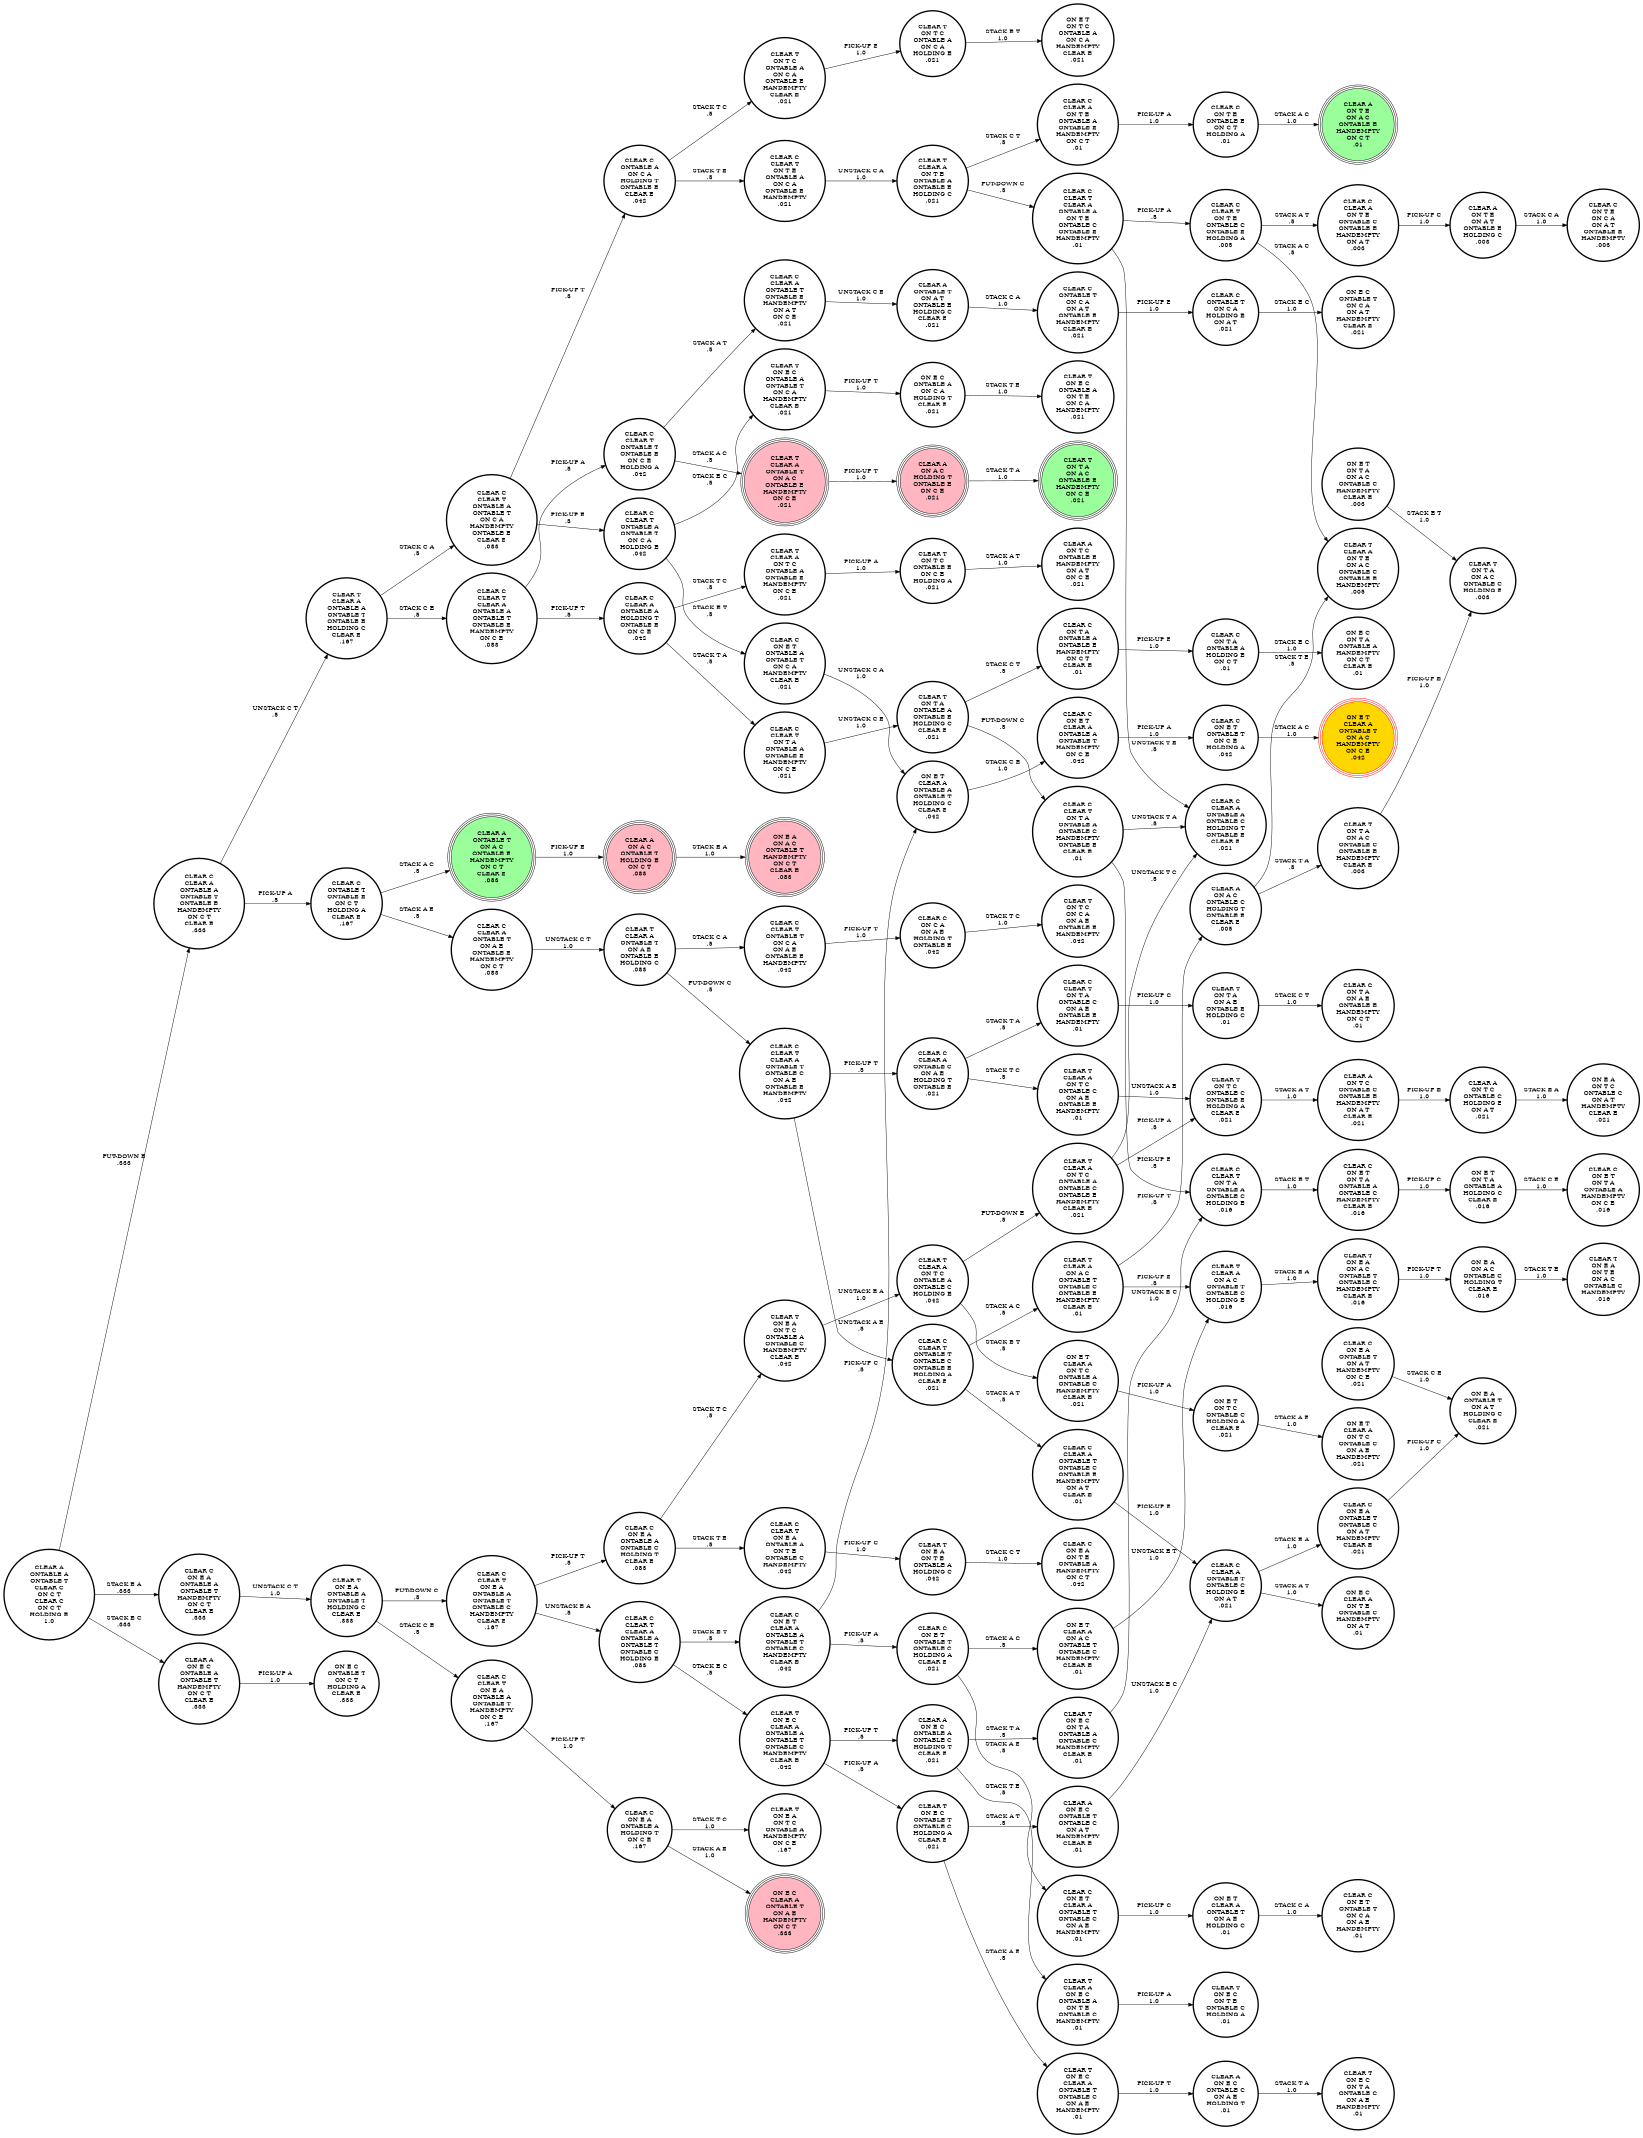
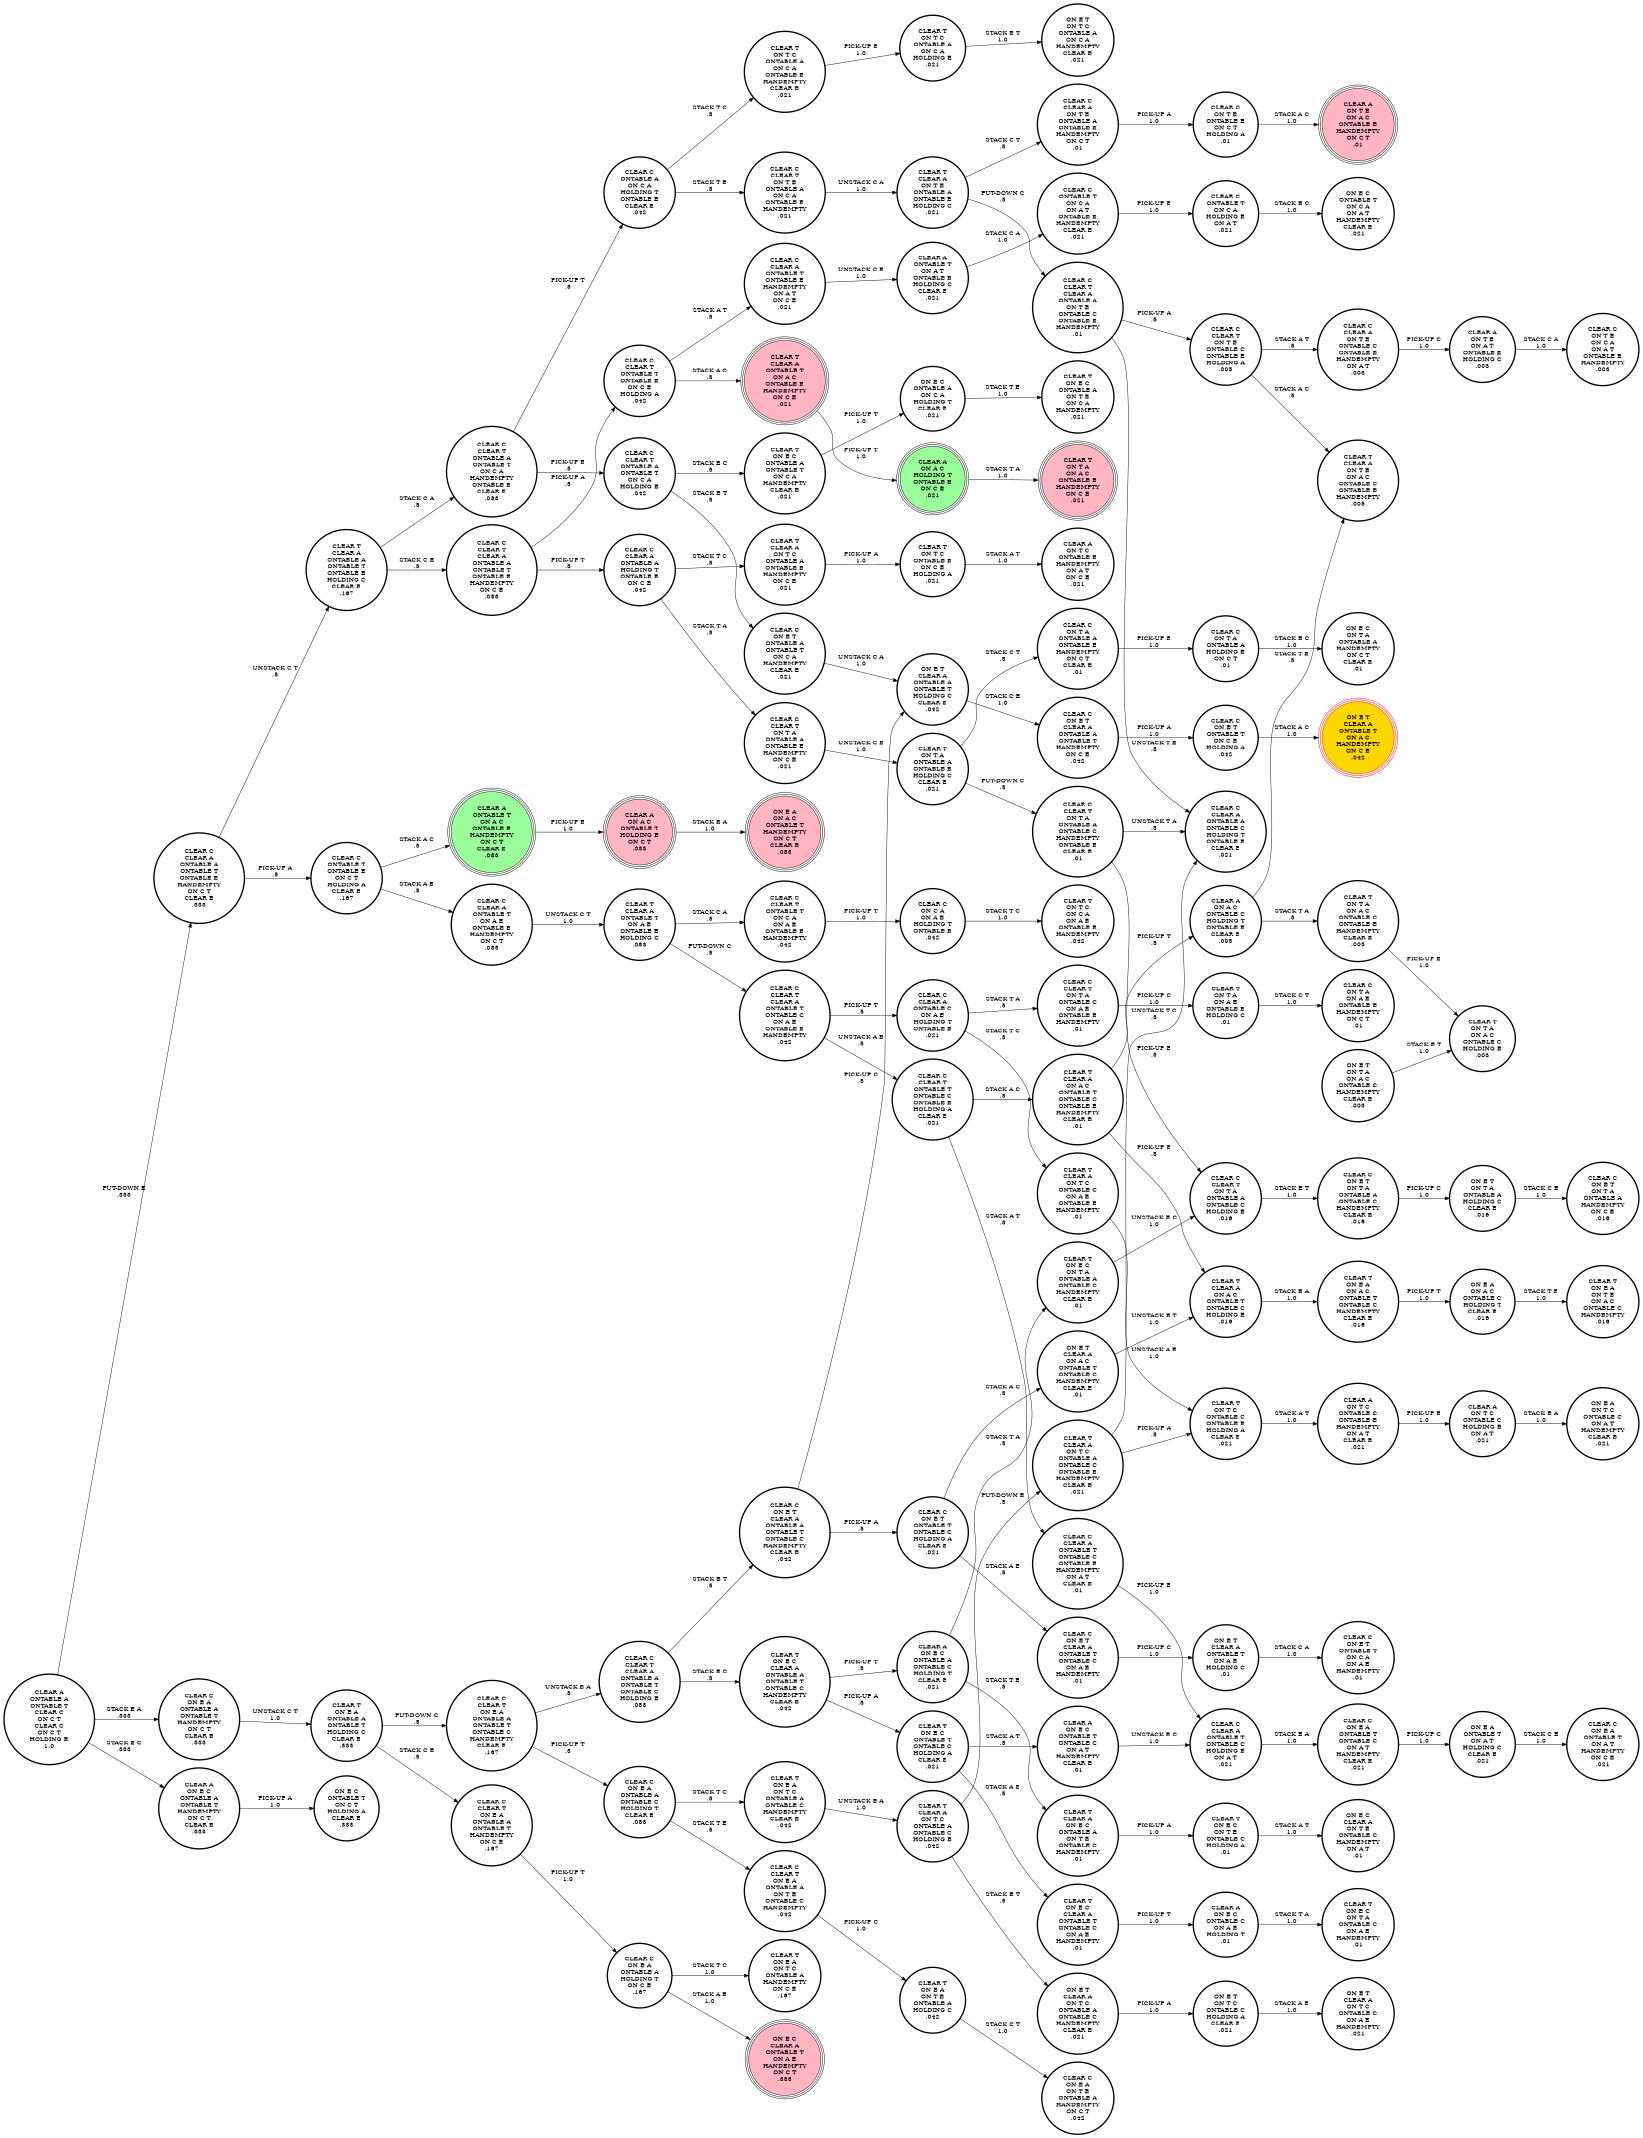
node "CLEAR A ON T E ON A C ONTABLE E HANDEMPTY ON C T .01": fillcolor palegreen1 -> lightpink
node "CLEAR A ON A C HOLDING T ONTABLE E ON C E .021": fillcolor lightpink -> palegreen1
node "CLEAR T ON T A ON A C ONTABLE E HANDEMPTY ON C E .021": fillcolor palegreen1 -> lightpink
edge "CLEAR C ON E A ONTABLE T ON A T HANDEMPTY ON C E .021" -> "ON E A ONTABLE T ON A T HOLDING C CLEAR E .021": reversed
edge "CLEAR C CLEAR A ONTABLE T ONTABLE C HOLDING E ON A T .021" -> "ON E C CLEAR A ON T E ONTABLE C HANDEMPTY ON A T .01": now "CLEAR T ON E C ON T E ONTABLE C HOLDING A .01" -> "ON E C CLEAR A ON T E ONTABLE C HANDEMPTY ON A T .01"
